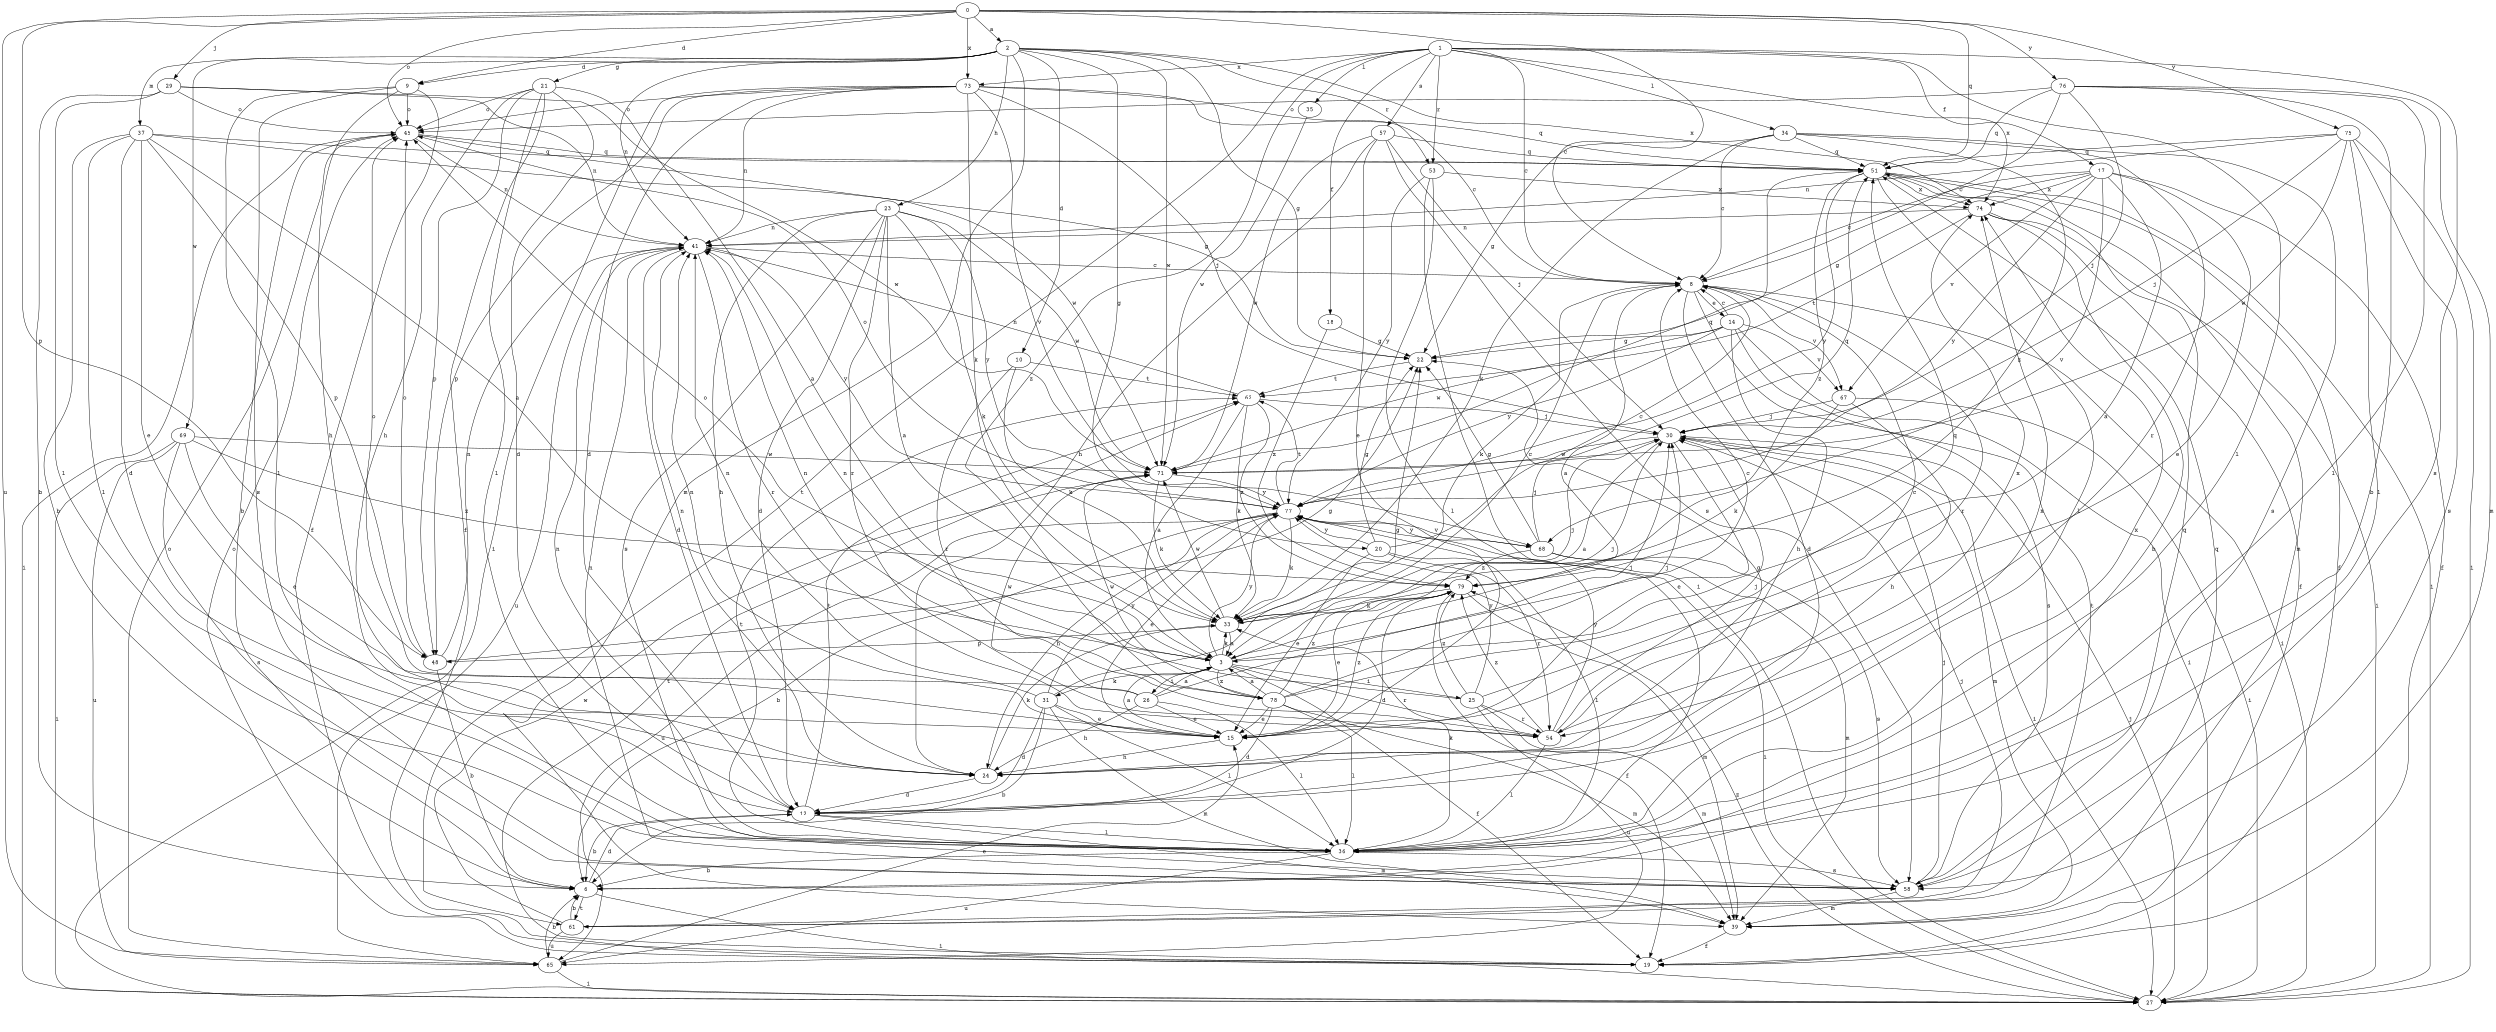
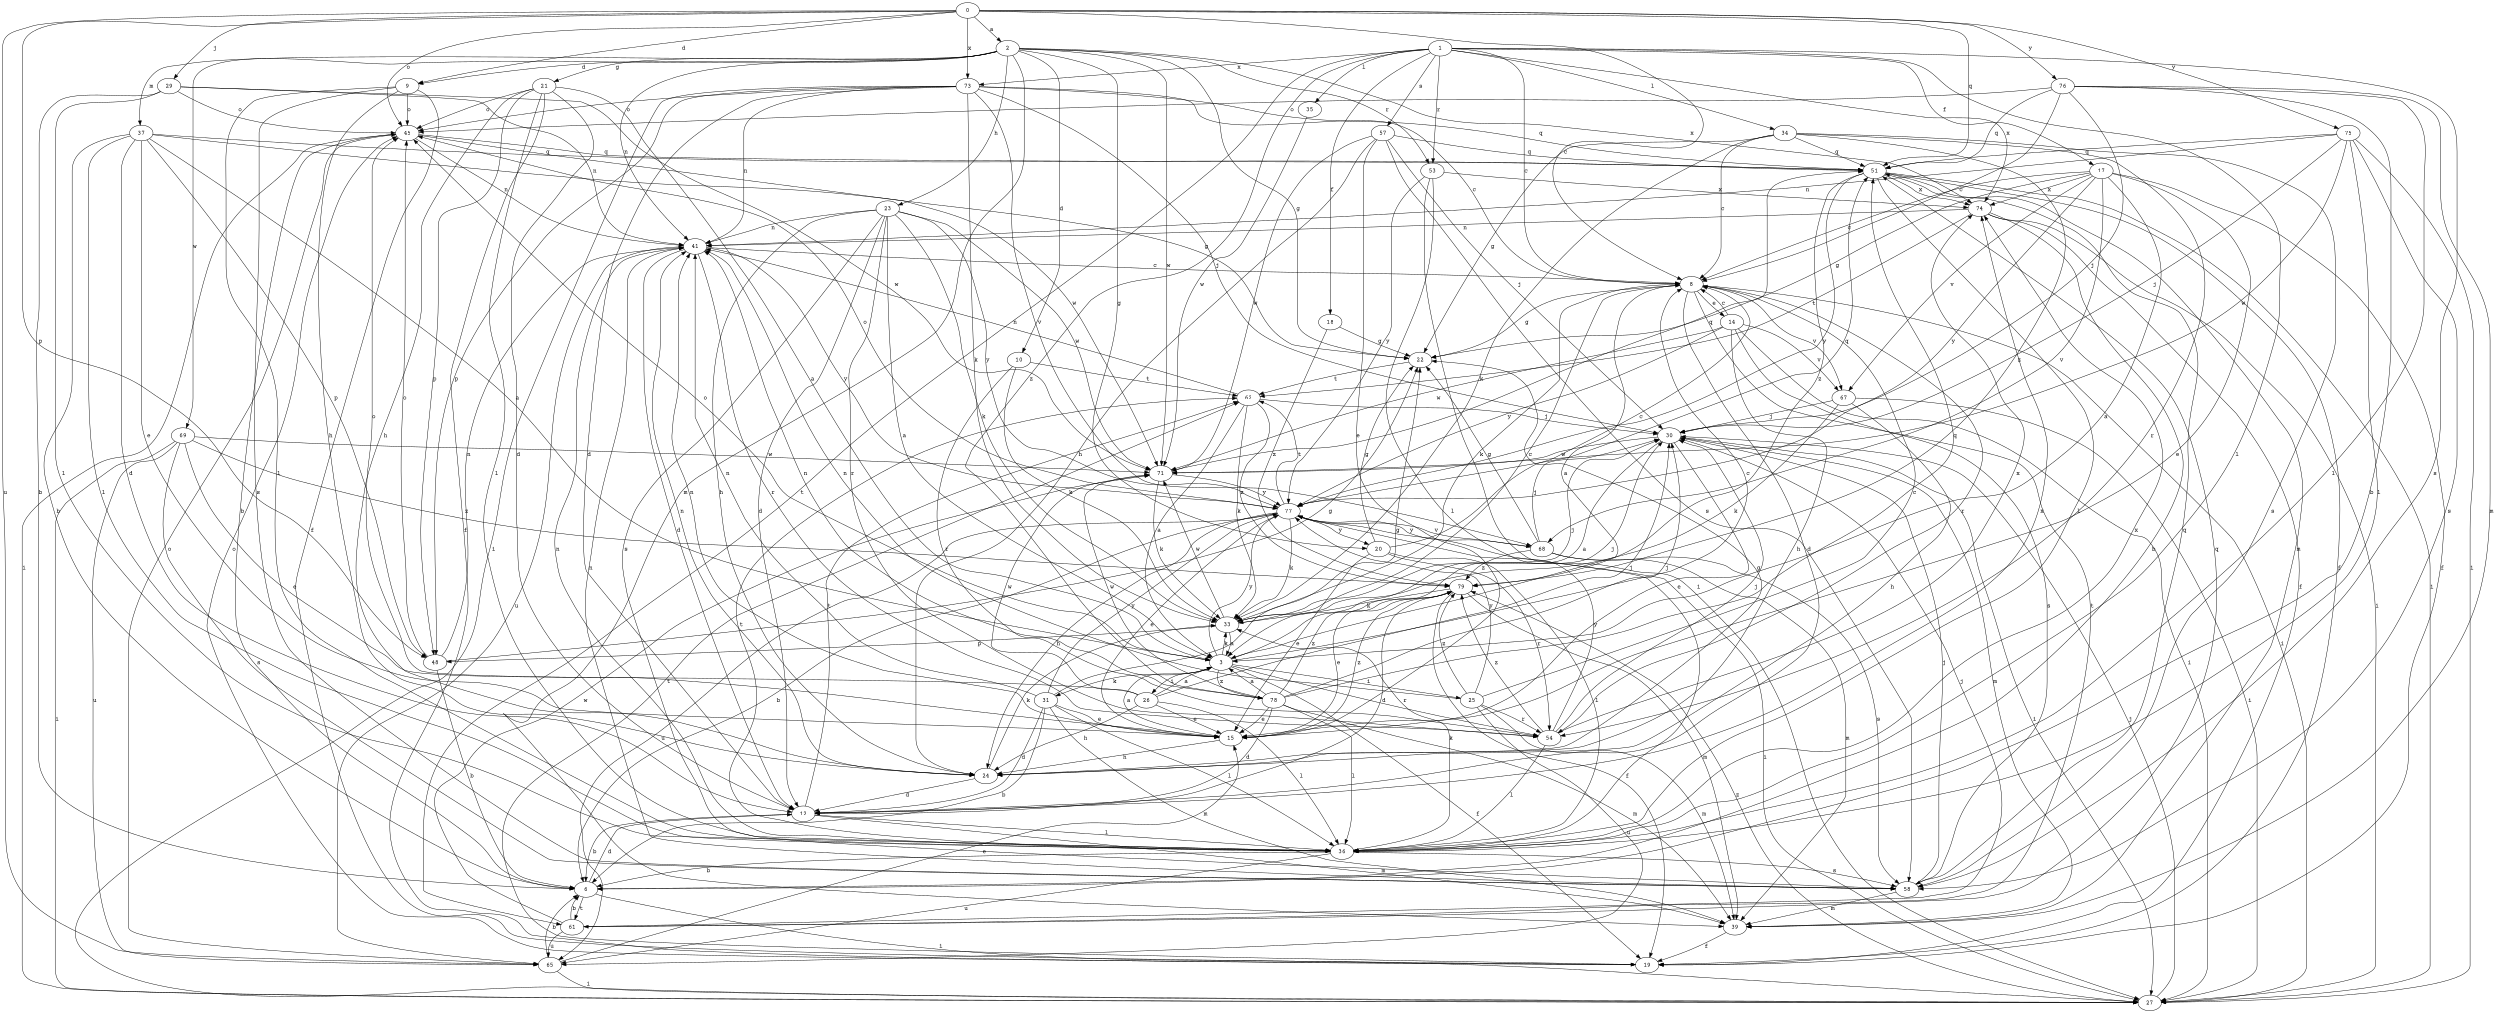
edge "14" -> "22": now "8" -> "22"
edge "20" -> "77": reversed
